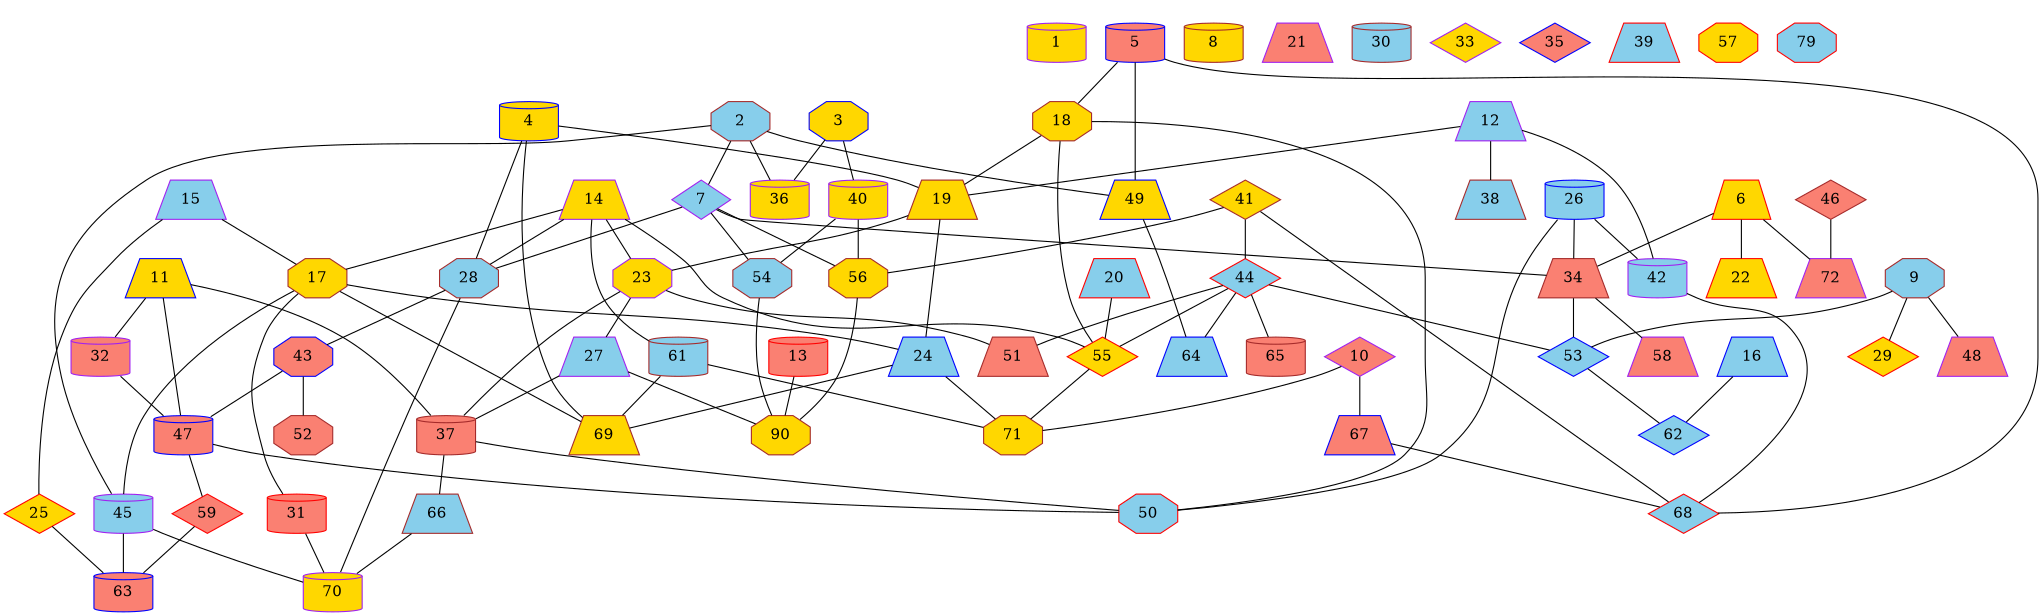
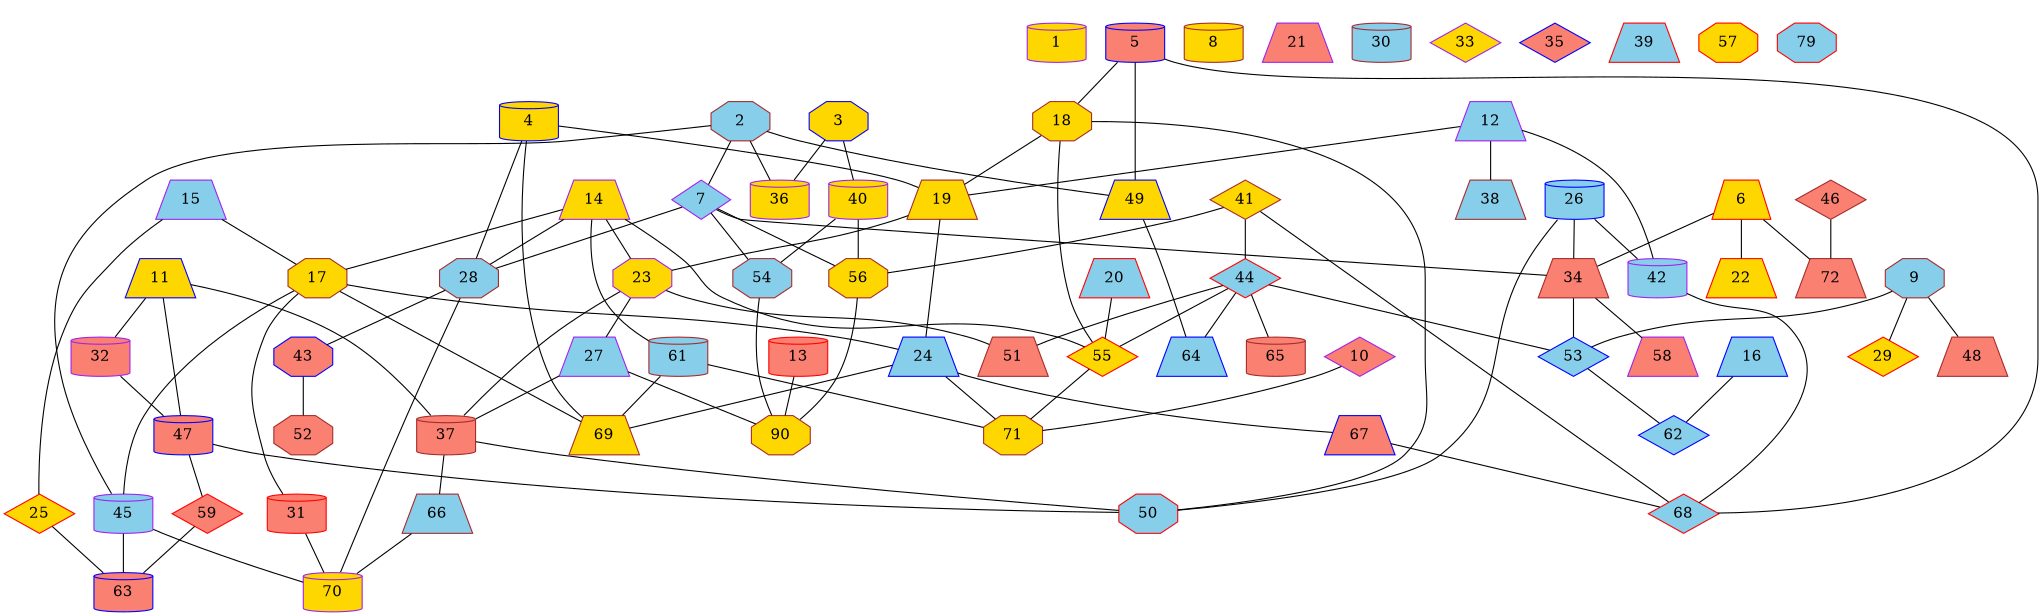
node "72": color purple -> brown
node "48": color purple -> brown
edge "43" -- "47": removed
edge "10" -- "67": now "24" -- "67"
